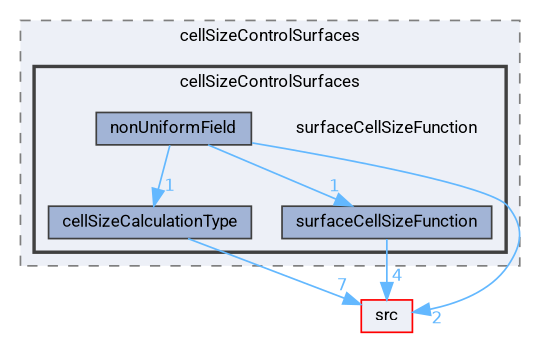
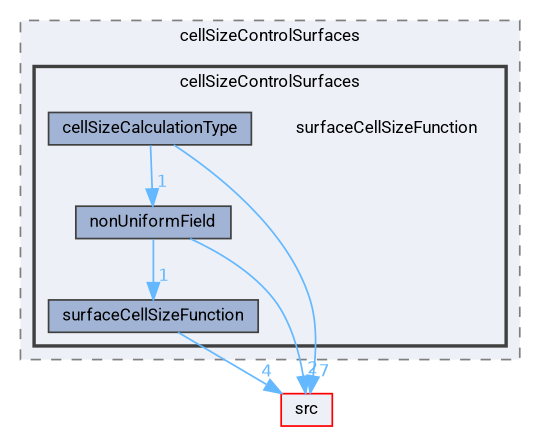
edge "nonUniformField" -> "cellSizeCalculationType": reversed
